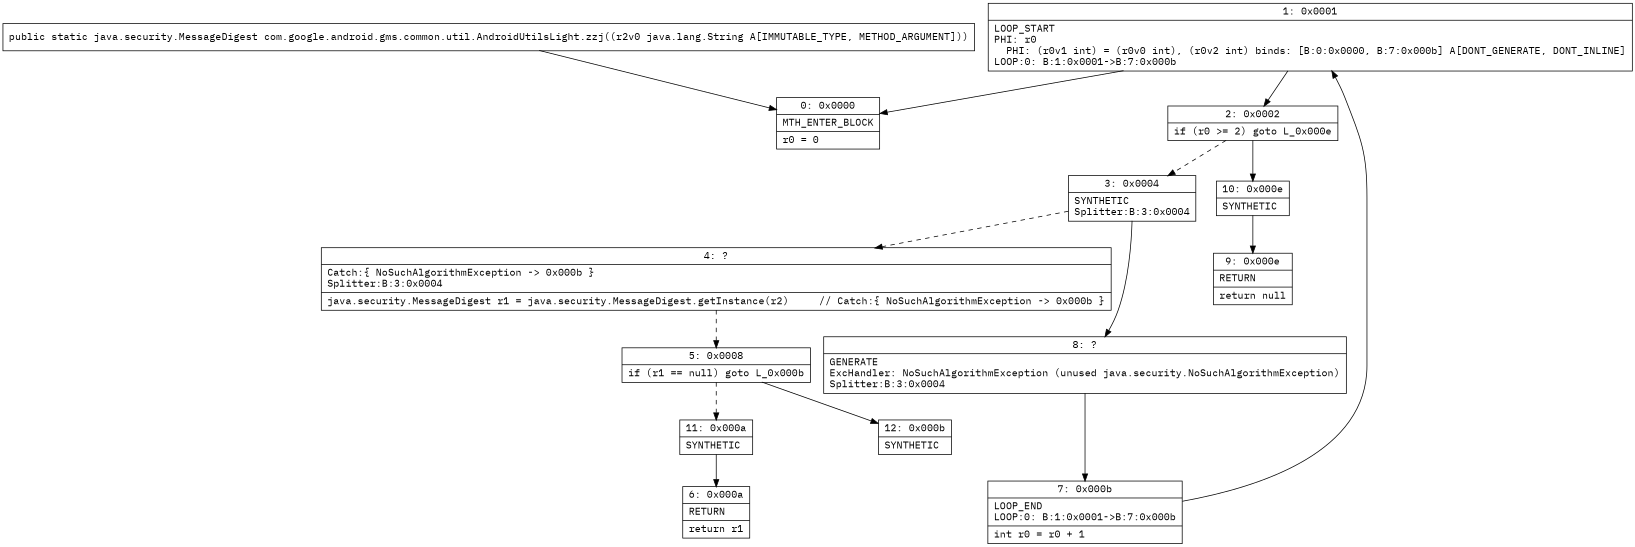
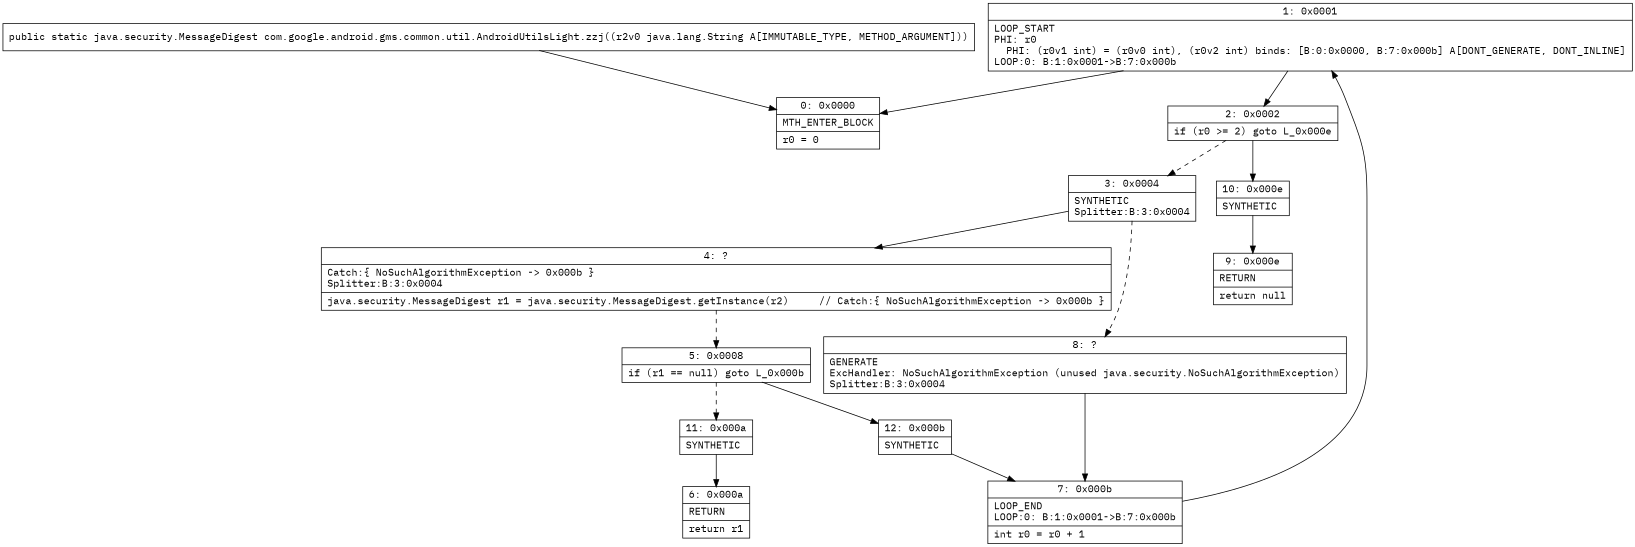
edge "3: 0x0004" -> "4: ?": style dashed -> solid
edge "3: 0x0004" -> "8: ?": style solid -> dashed
edge "12: 0x000b" -> "7: 0x000b": added
